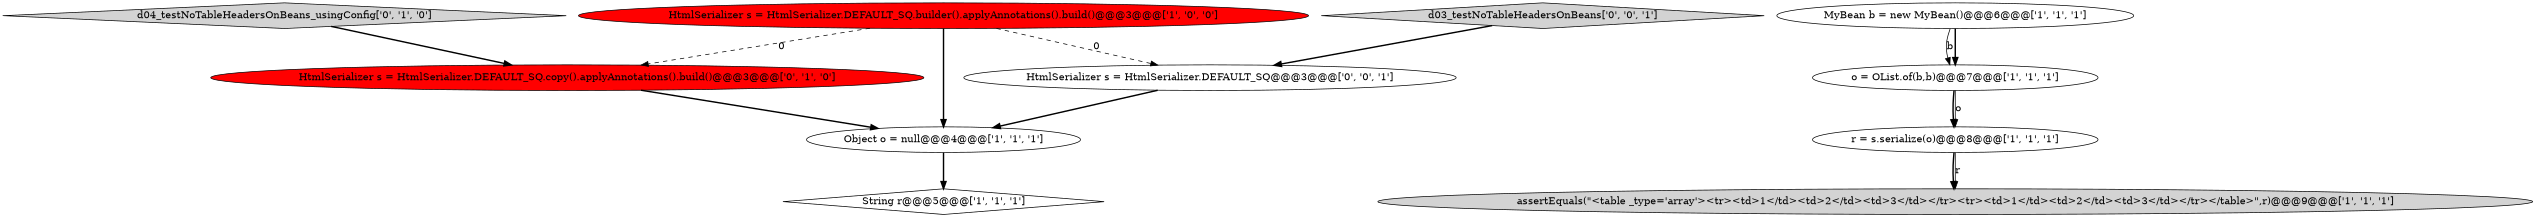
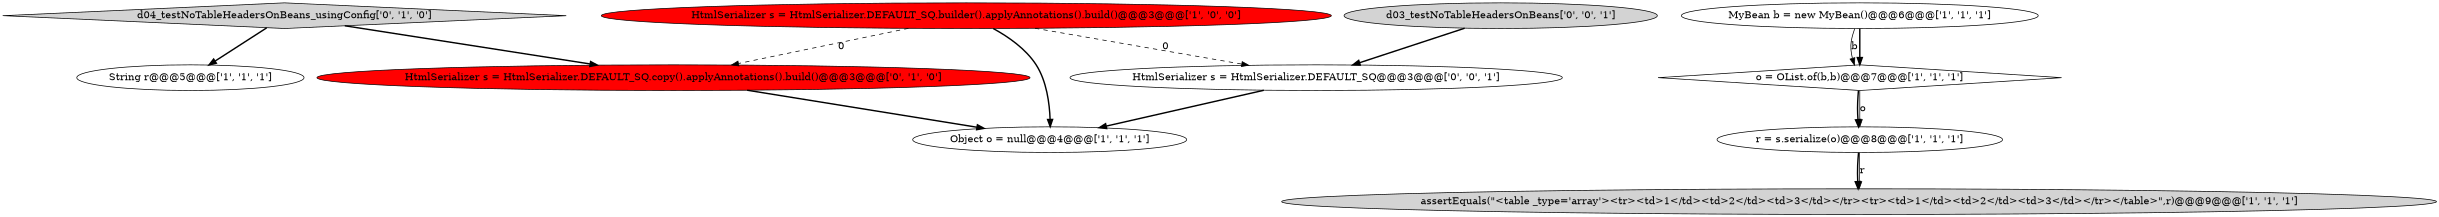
node "d03_testNoTableHeadersOnBeans['0', '0', '1']": shape diamond -> ellipse
node "o = OList.of(b,b)@@@7@@@['1', '1', '1']": shape ellipse -> diamond
edge "Object o = null@@@4@@@['1', '1', '1']" -> "String r@@@5@@@['1', '1', '1']": now "d04_testNoTableHeadersOnBeans_usingConfig['0', '1', '0']" -> "String r@@@5@@@['1', '1', '1']"
node "String r@@@5@@@['1', '1', '1']": shape diamond -> ellipse
